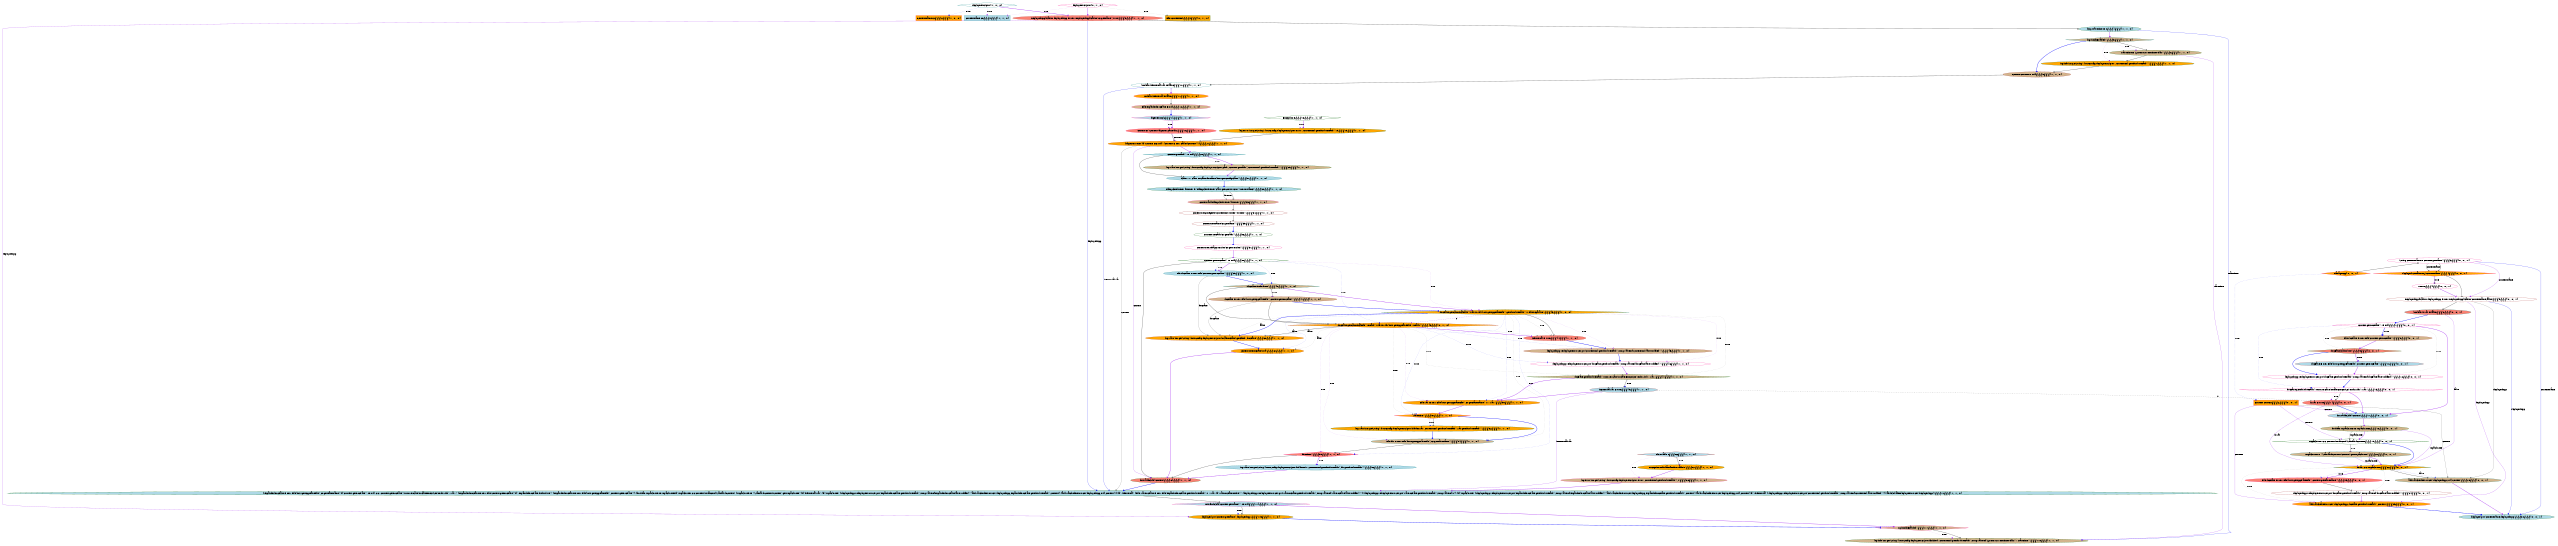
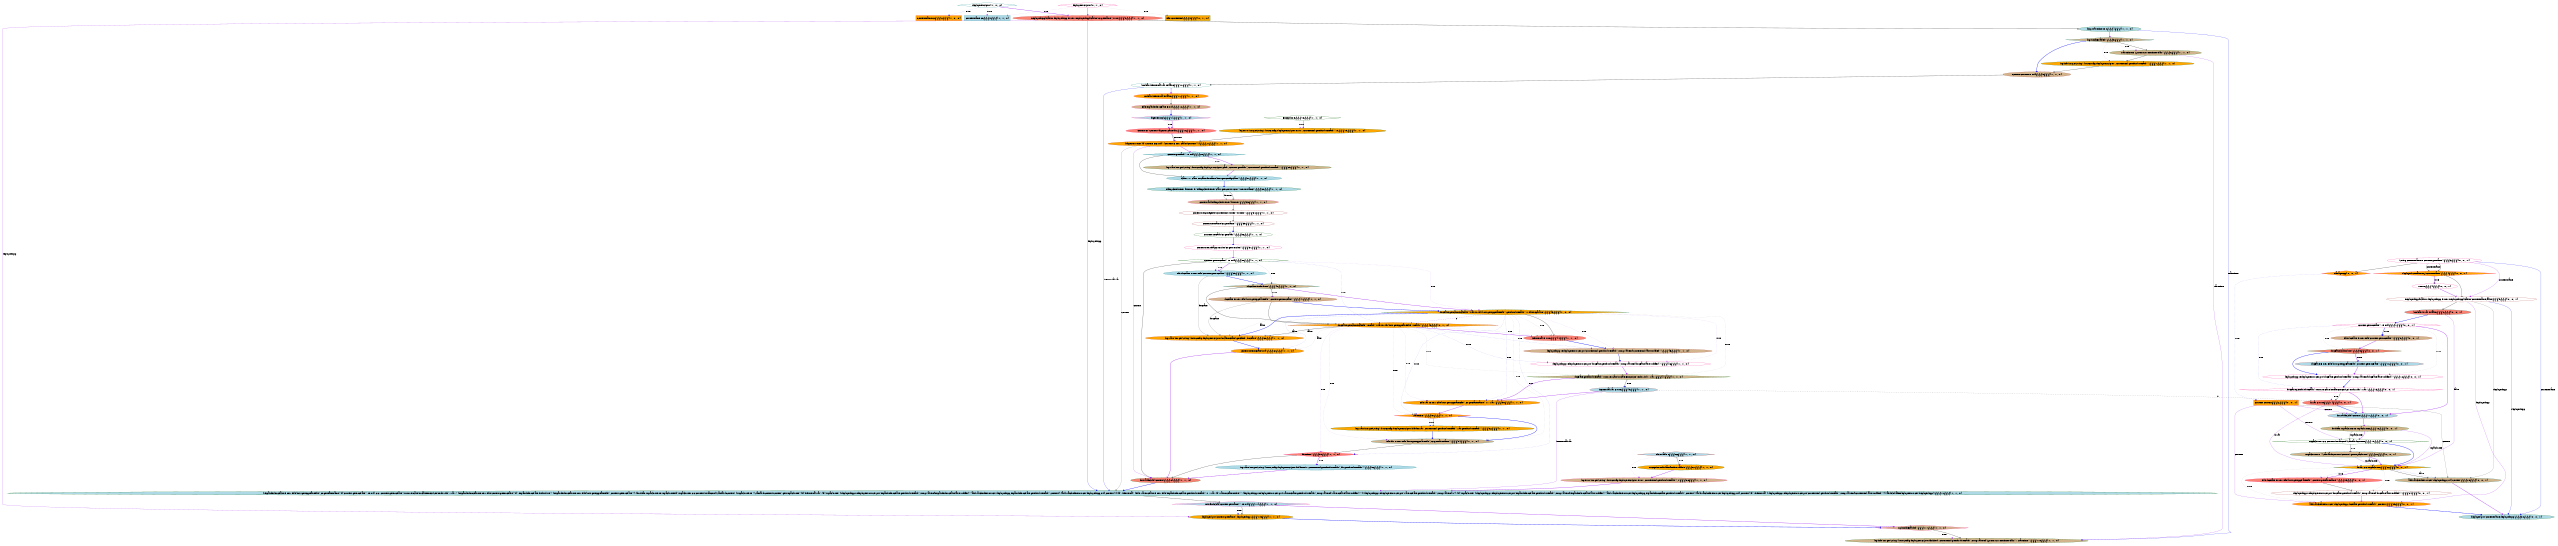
edge "manageApp['0', '0', '1']" -> "String contextName = context.getName()@@@3@@@['0', '0', '1']": reversed
